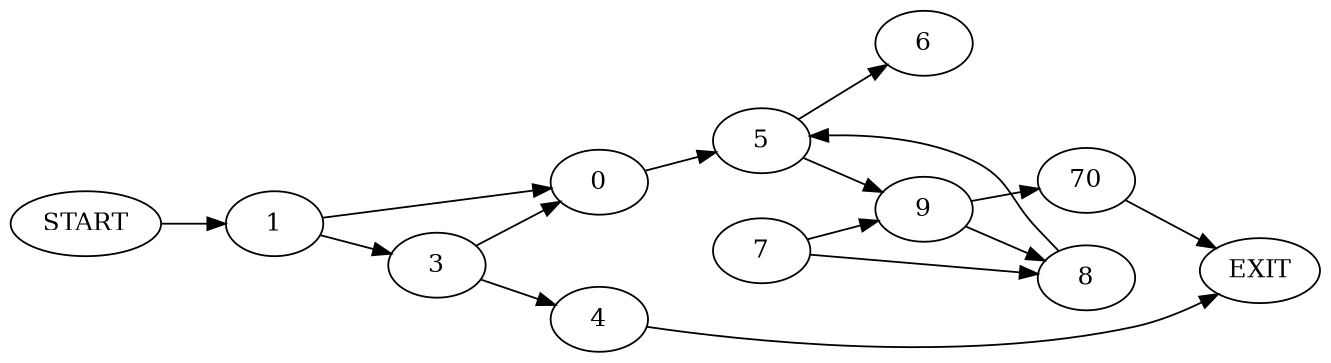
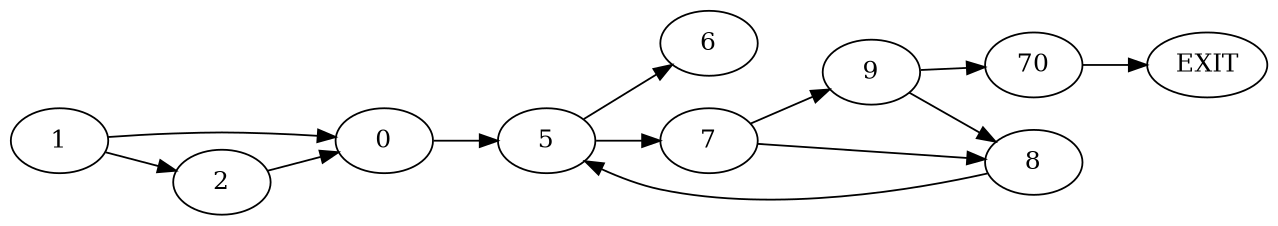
edge "5" -> "9": now "5" -> "7"
node "START": removed
node "3": label "3" -> "2"
node "4": removed
